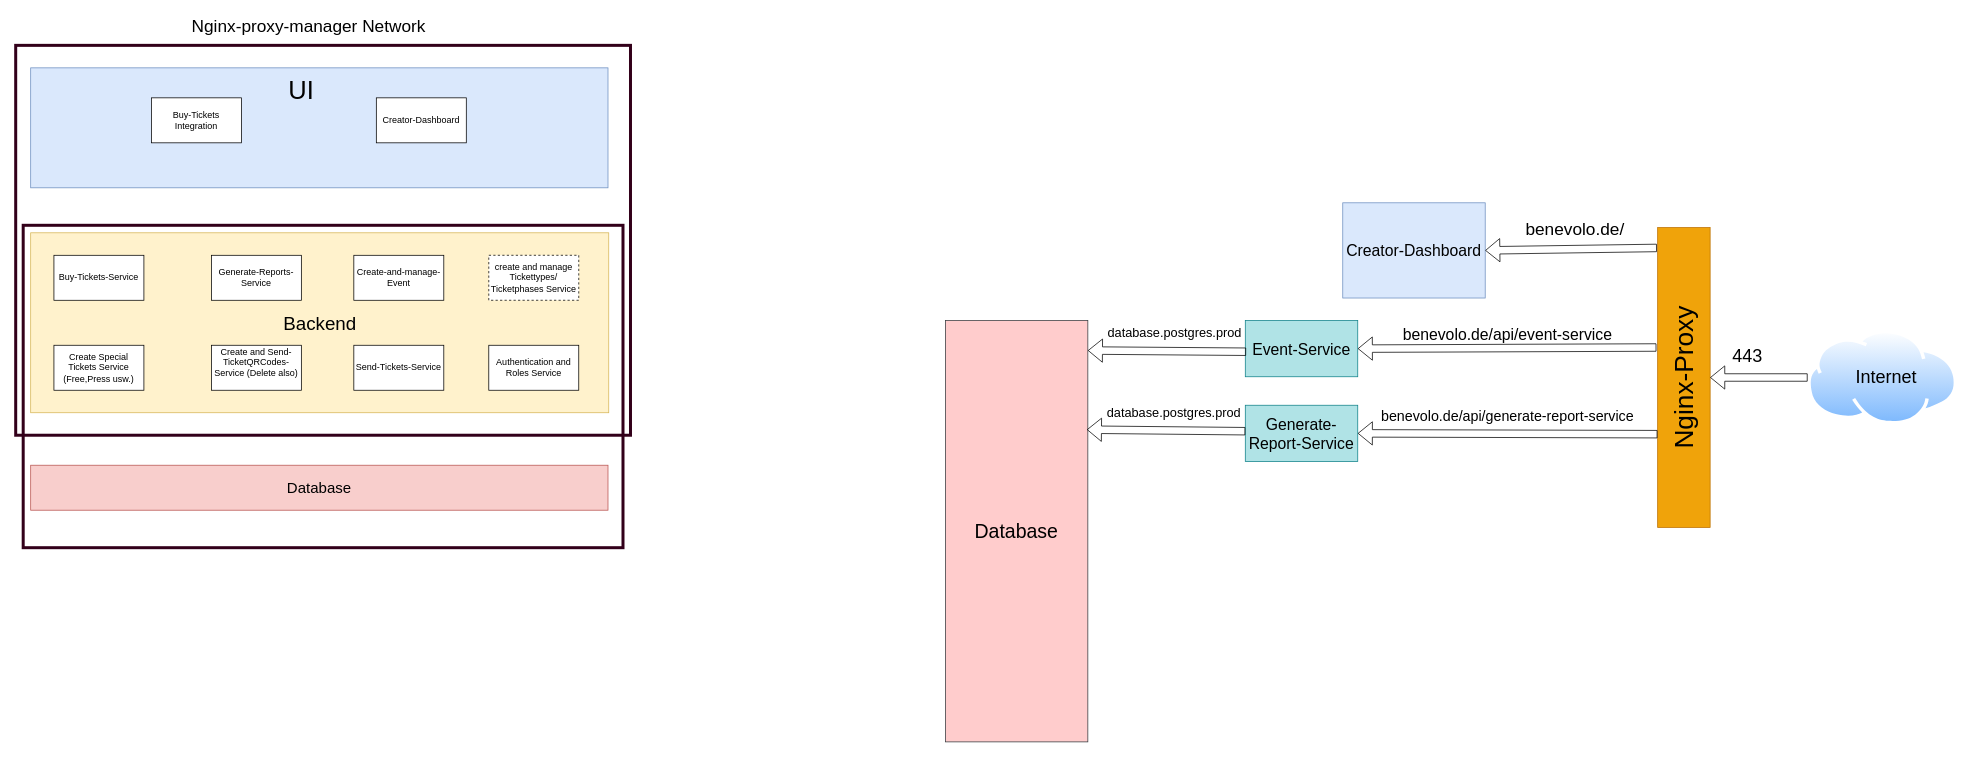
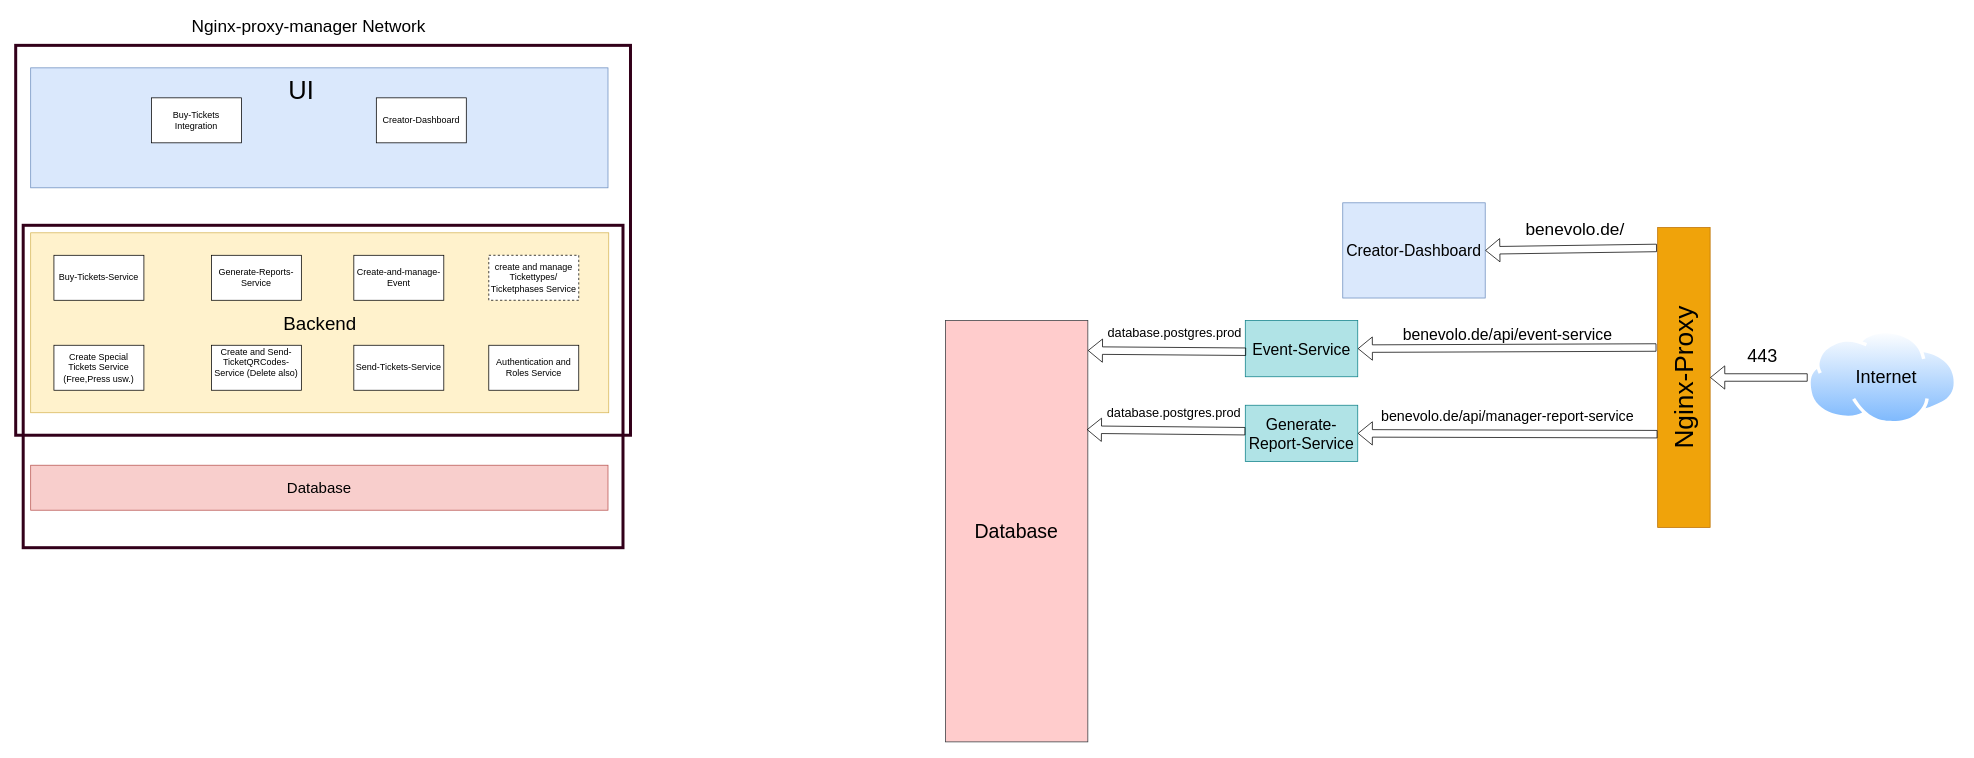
node "443": moved (1748, 357) -> (1763, 357)
node "benevolo.de/api/generate-report-service": label "benevolo.de/api/generate-report-service" -> "benevolo.de/api/manager-report-service"
